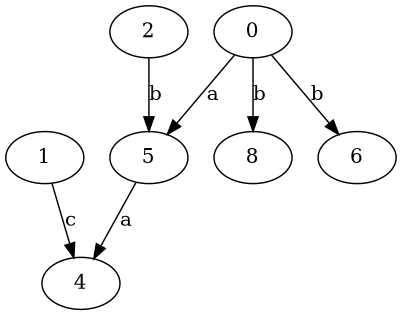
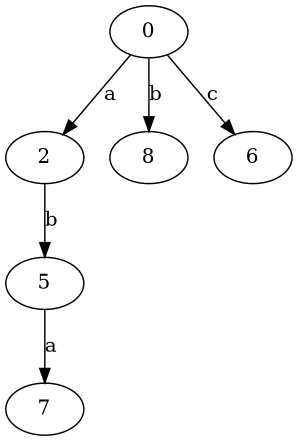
edge "0" -> "5": now "0" -> "2"
edge "0" -> "6": label "b" -> "c"
node "1": removed
node "4": label "4" -> "7"
